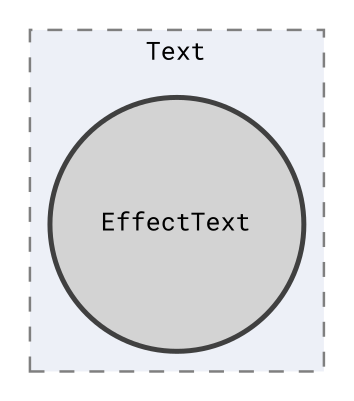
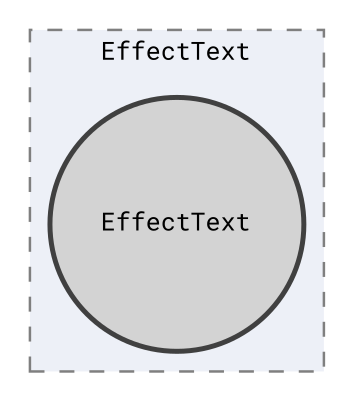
cluster "Text": label "Text" -> "EffectText"
